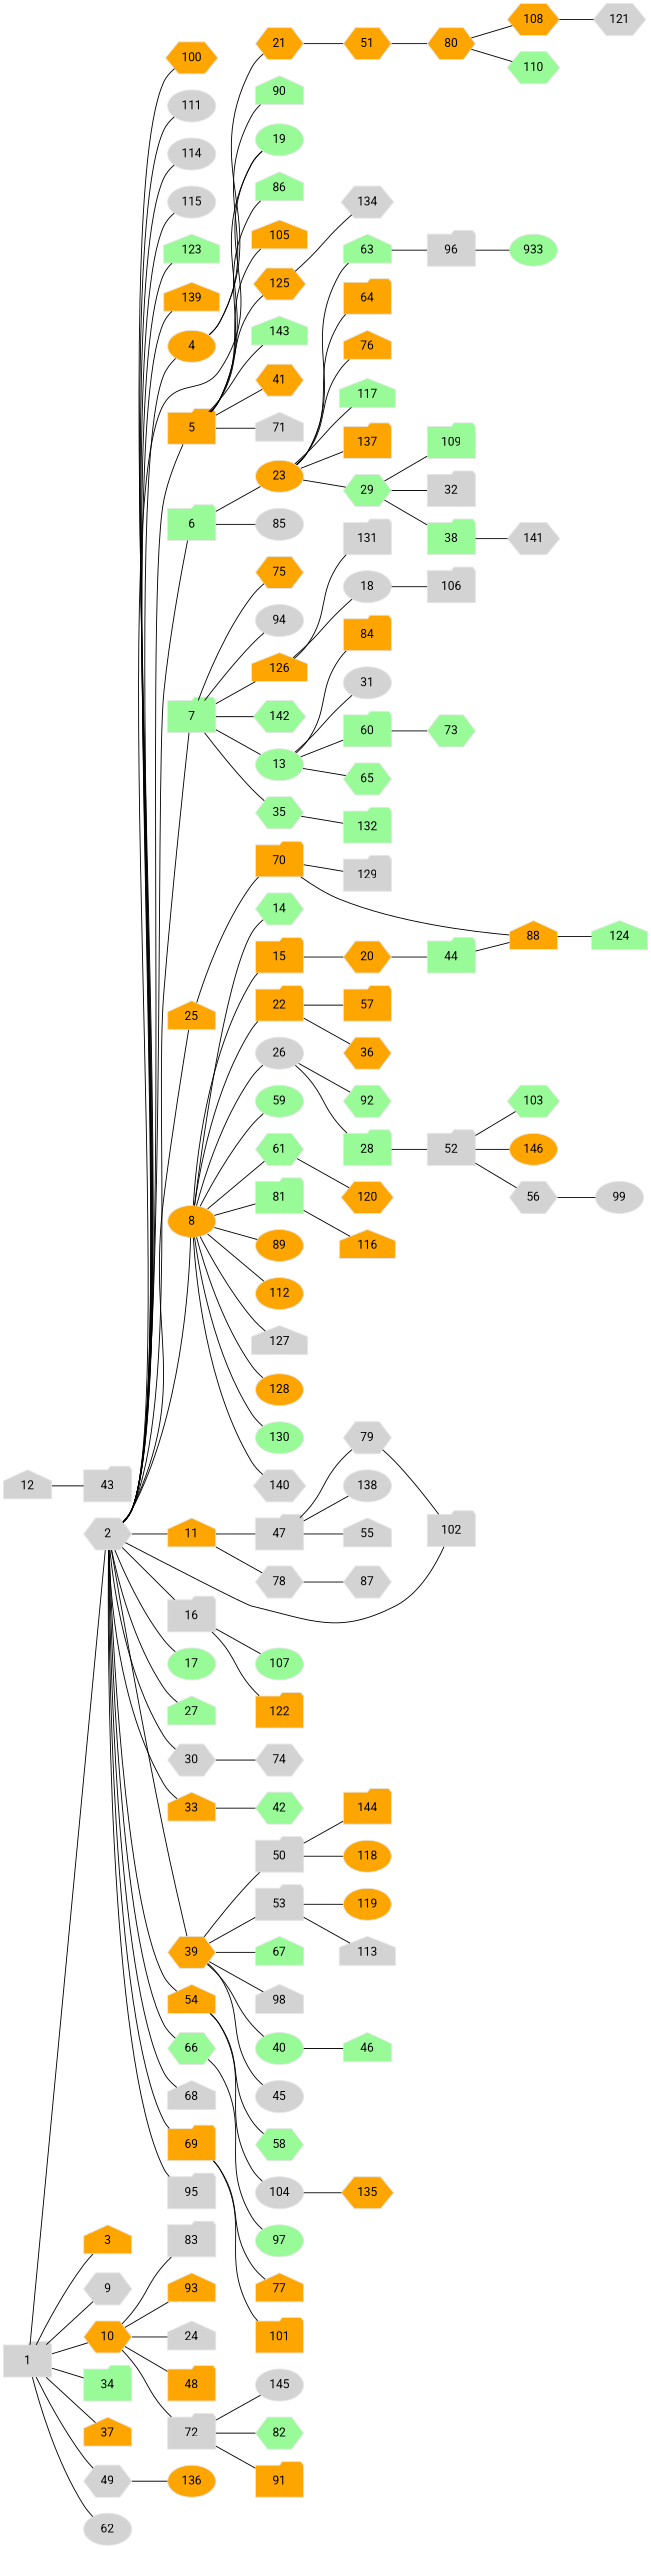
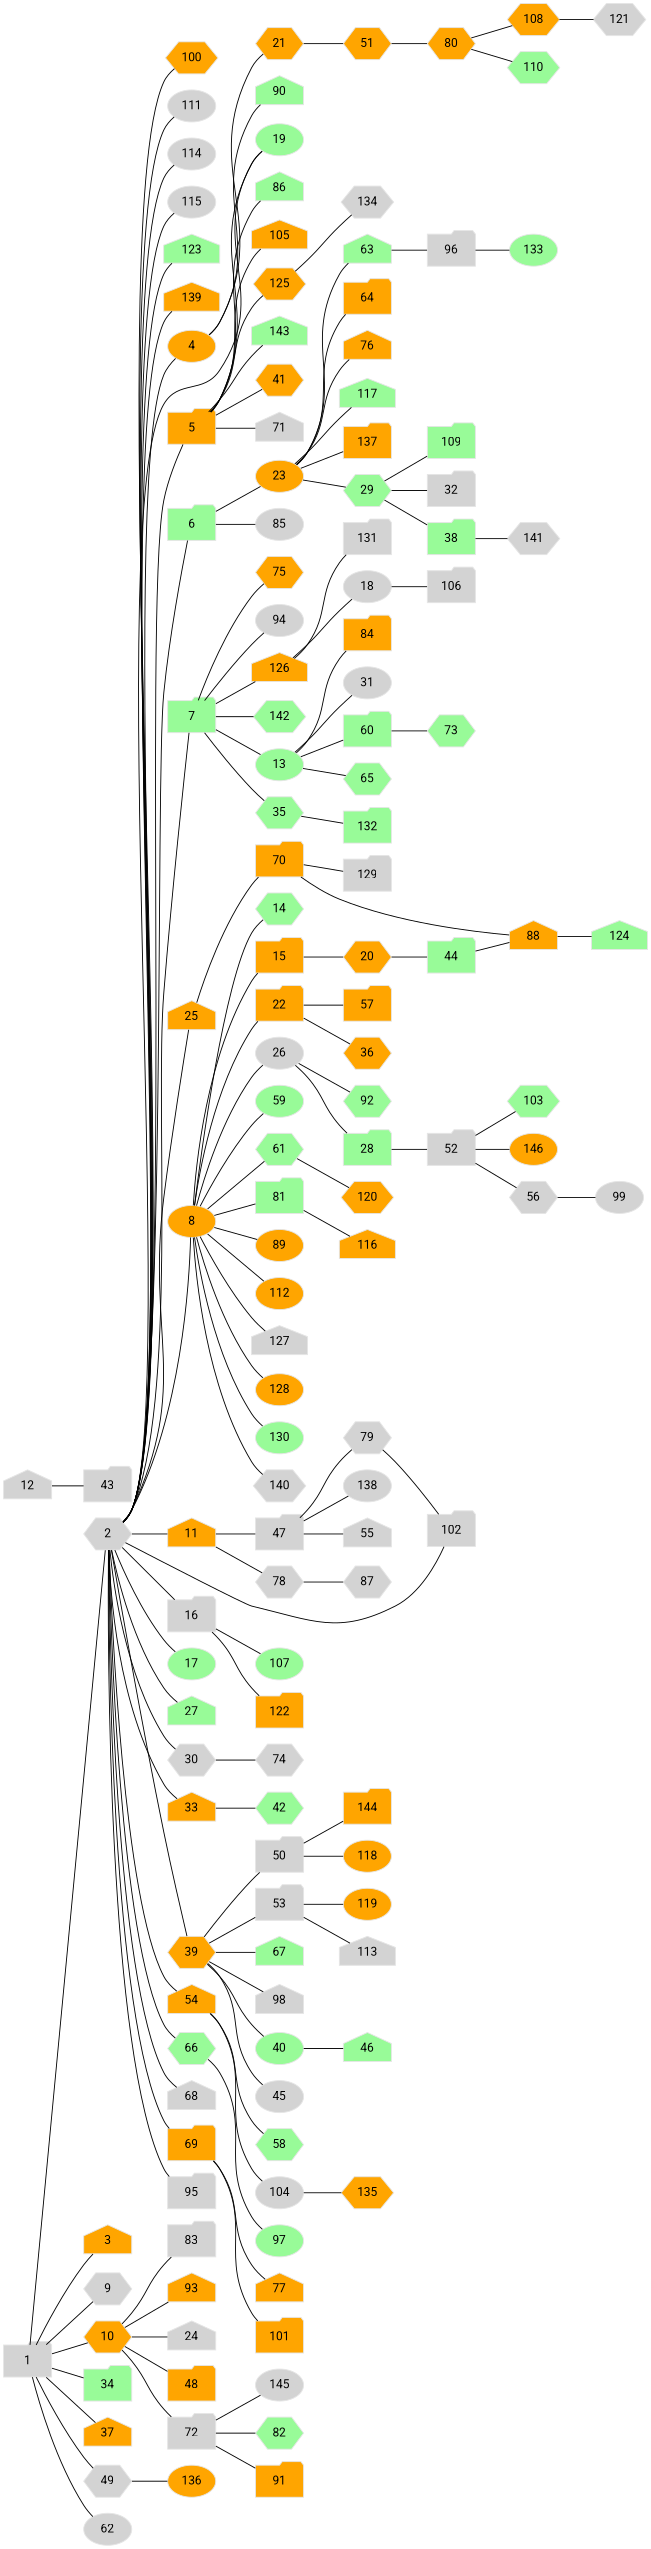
node "933": label "933" -> "133"
